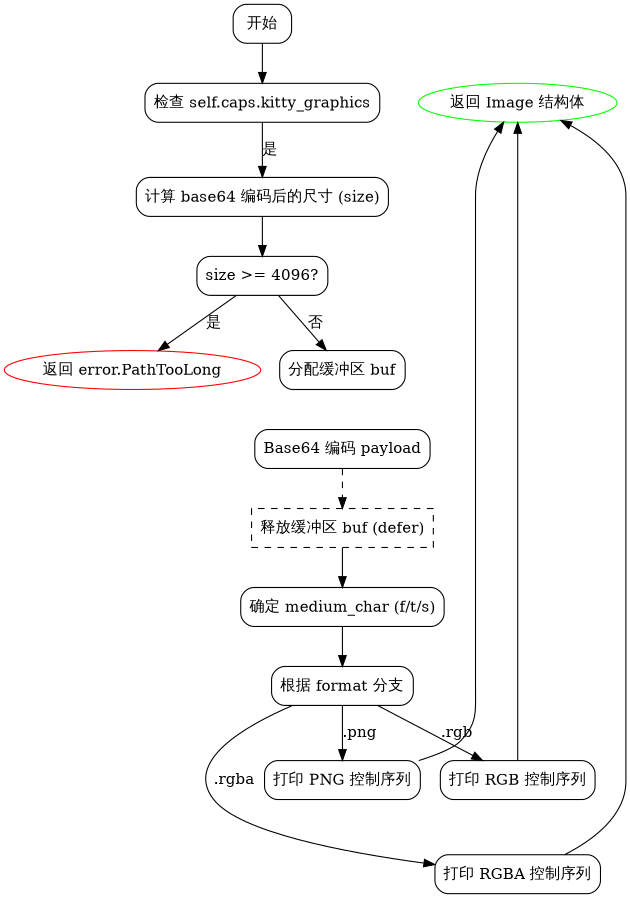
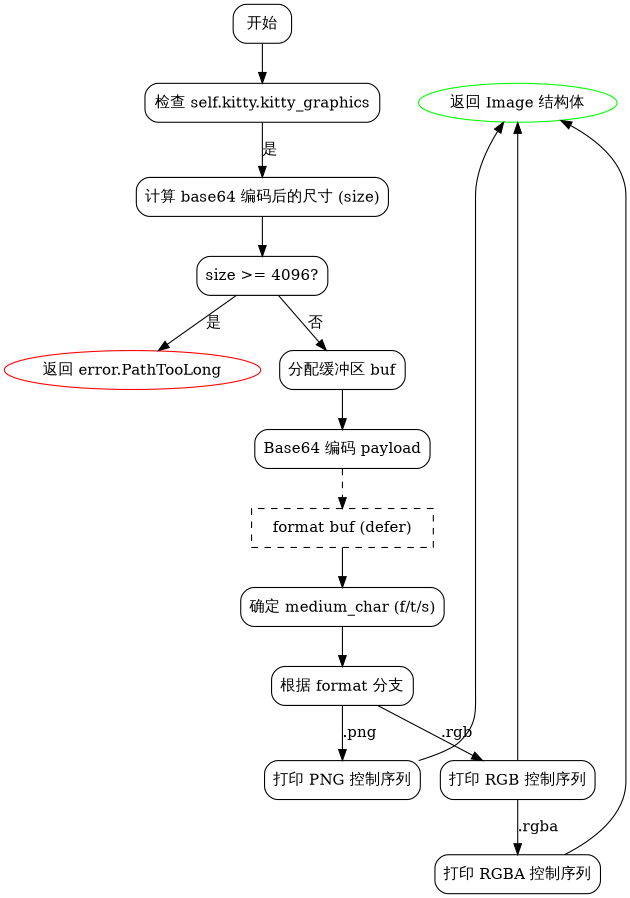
node "检查 self.caps.kitty_graphics": label "检查 self.caps.kitty_graphics" -> "检查 self.kitty.kitty_graphics"
edge "分配缓冲区 buf" -> "Base64 编码 payload": added
node "释放缓冲区 buf (defer)": label "释放缓冲区 buf (defer)" -> "format buf (defer)"
edge "根据 format 分支" -> "打印 RGBA 控制序列": now "打印 RGB 控制序列" -> "打印 RGBA 控制序列"
